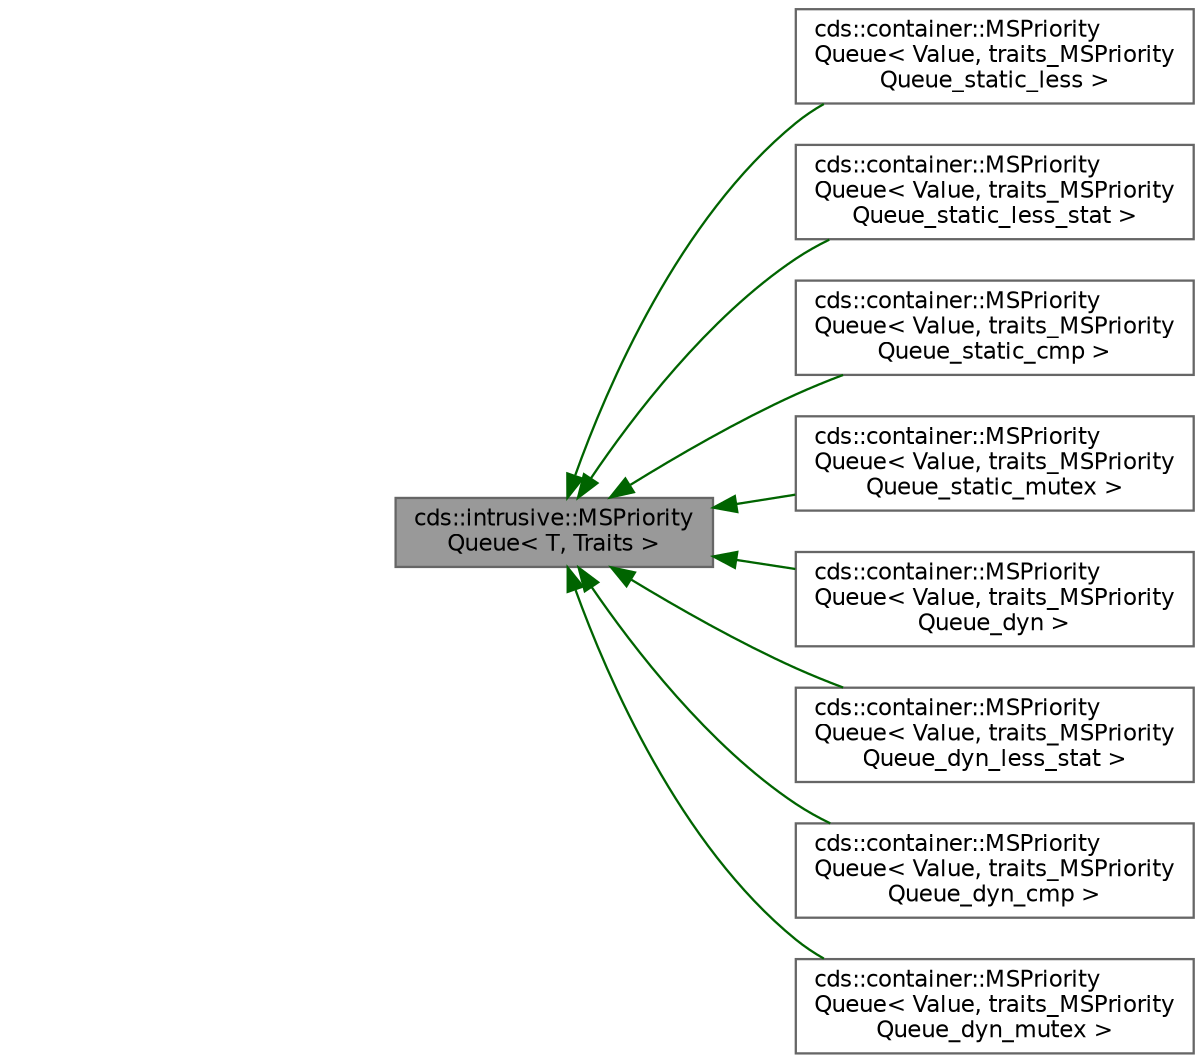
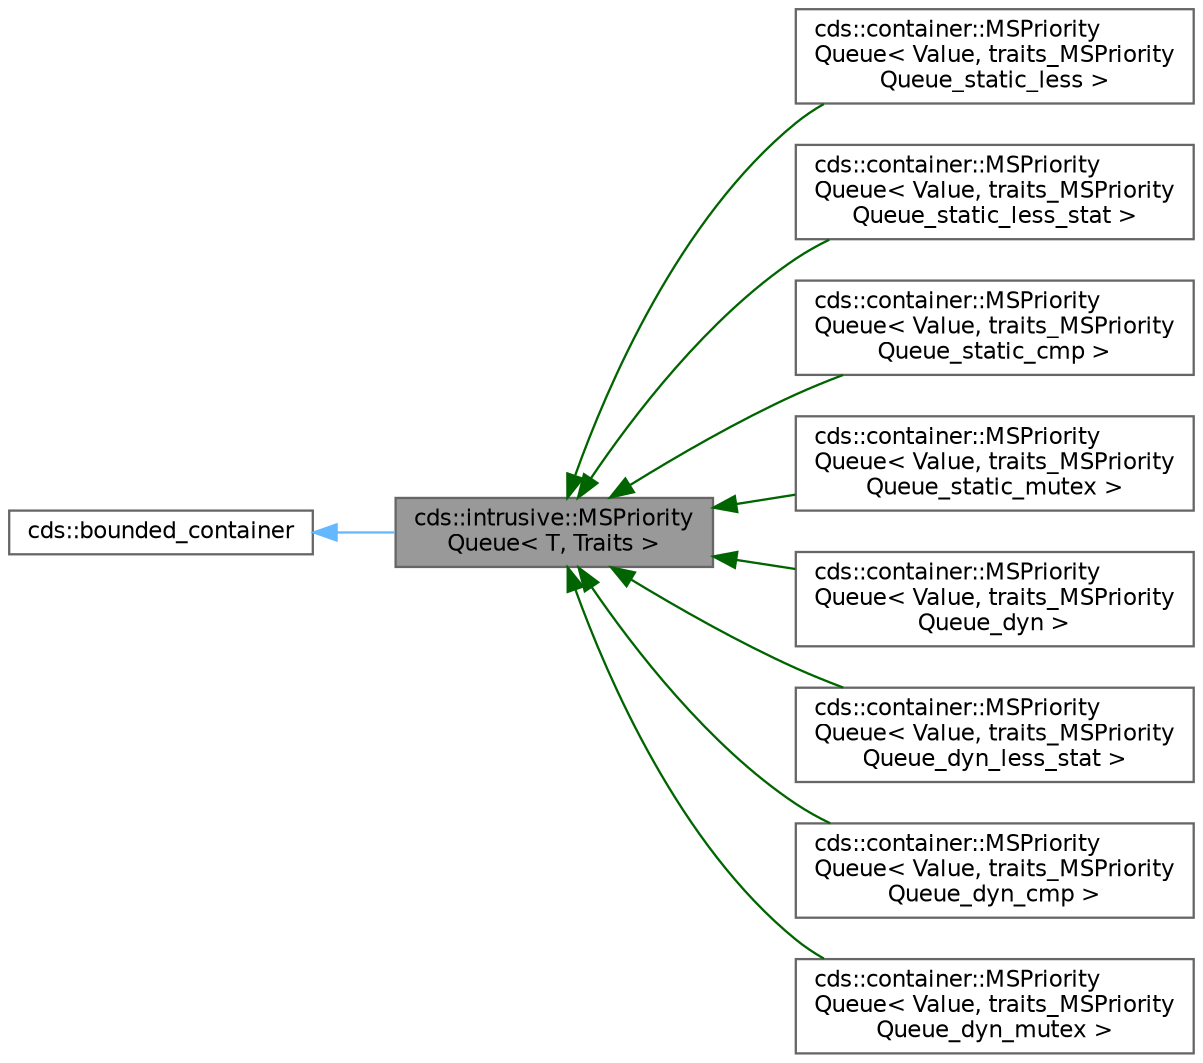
node "cds::bounded_container": added
